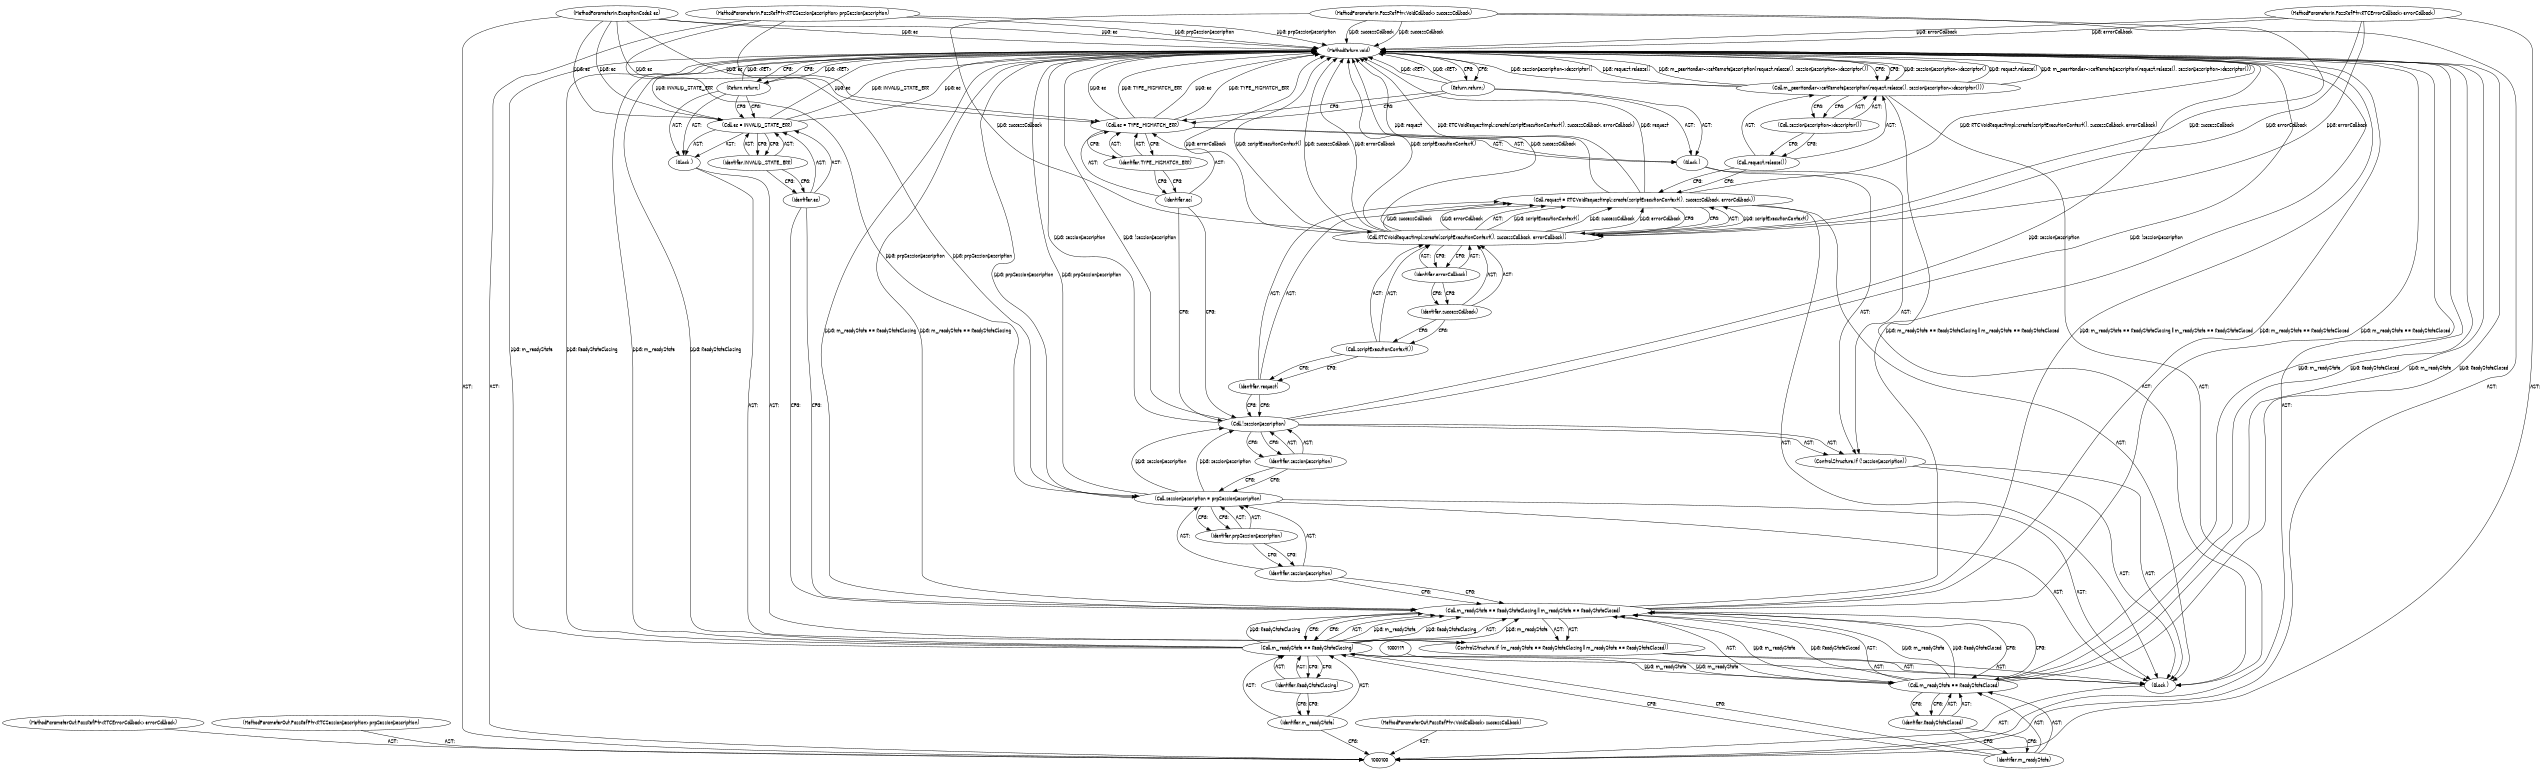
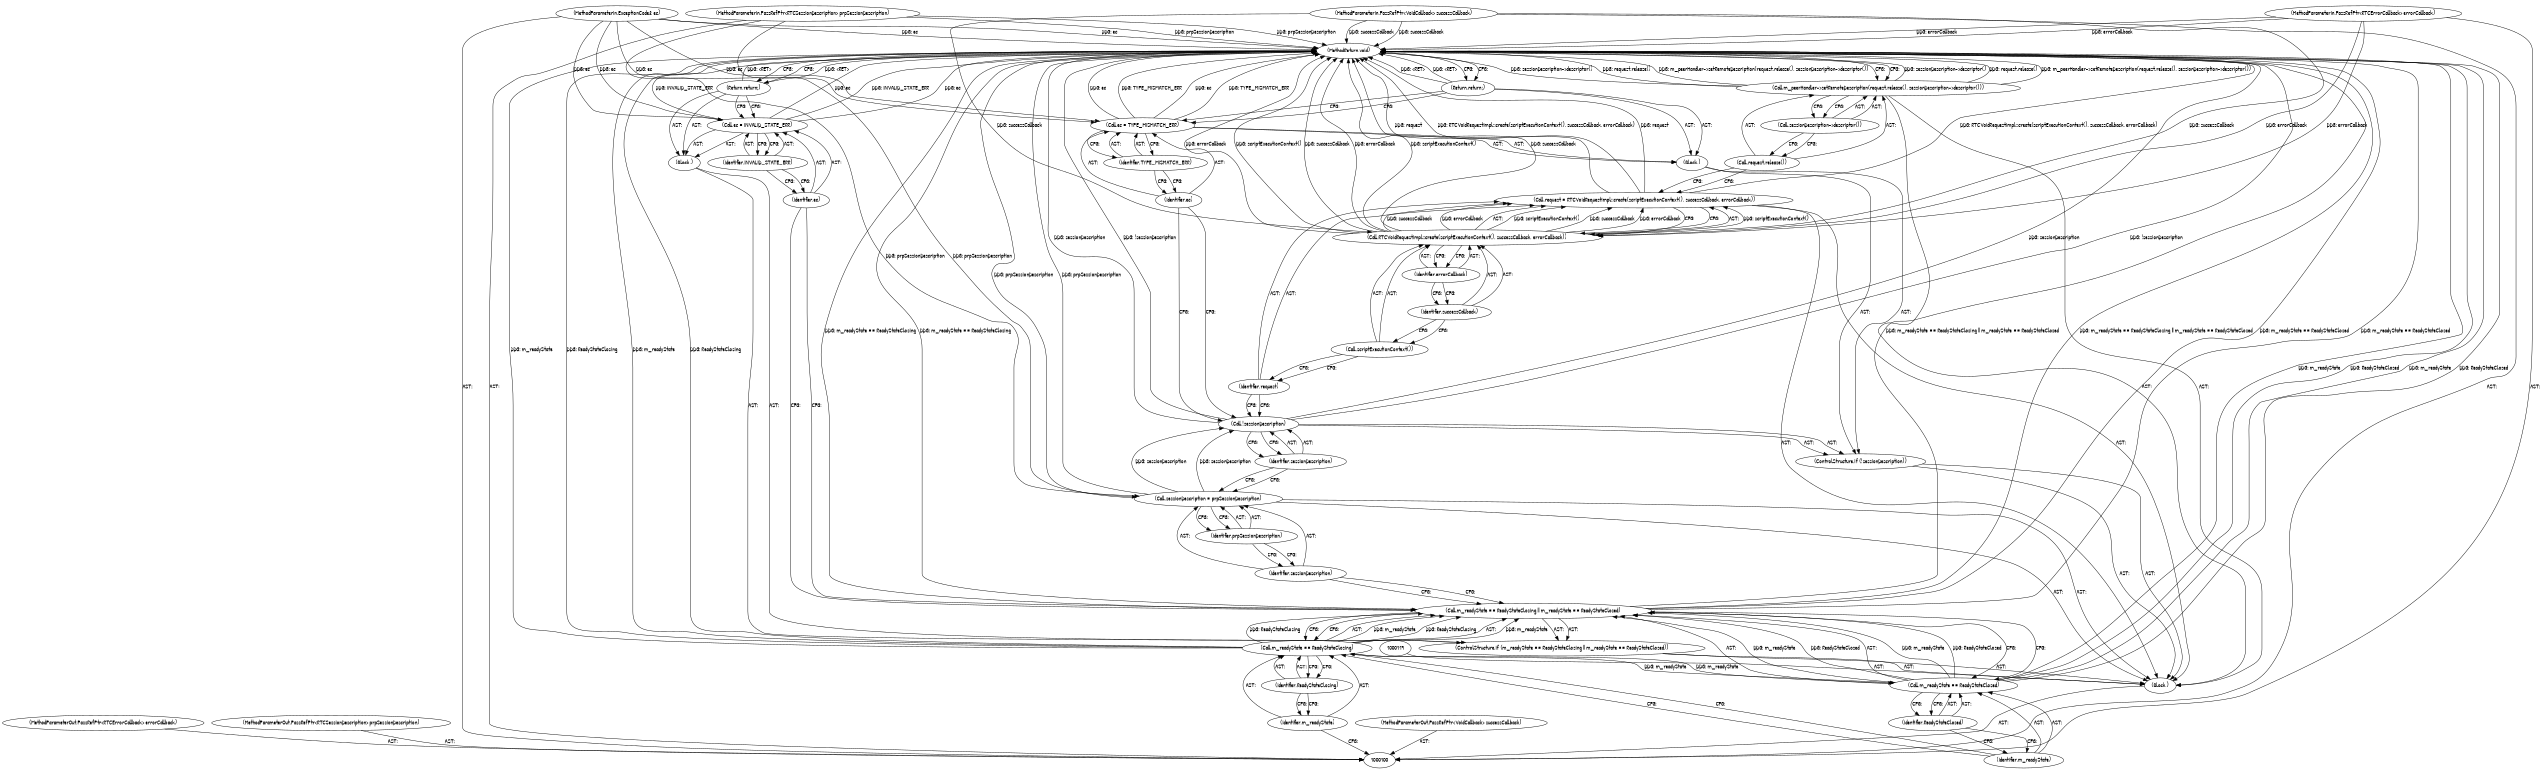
edge "(MethodReturn,void)" -> "1000100": removed, label "AST:"
